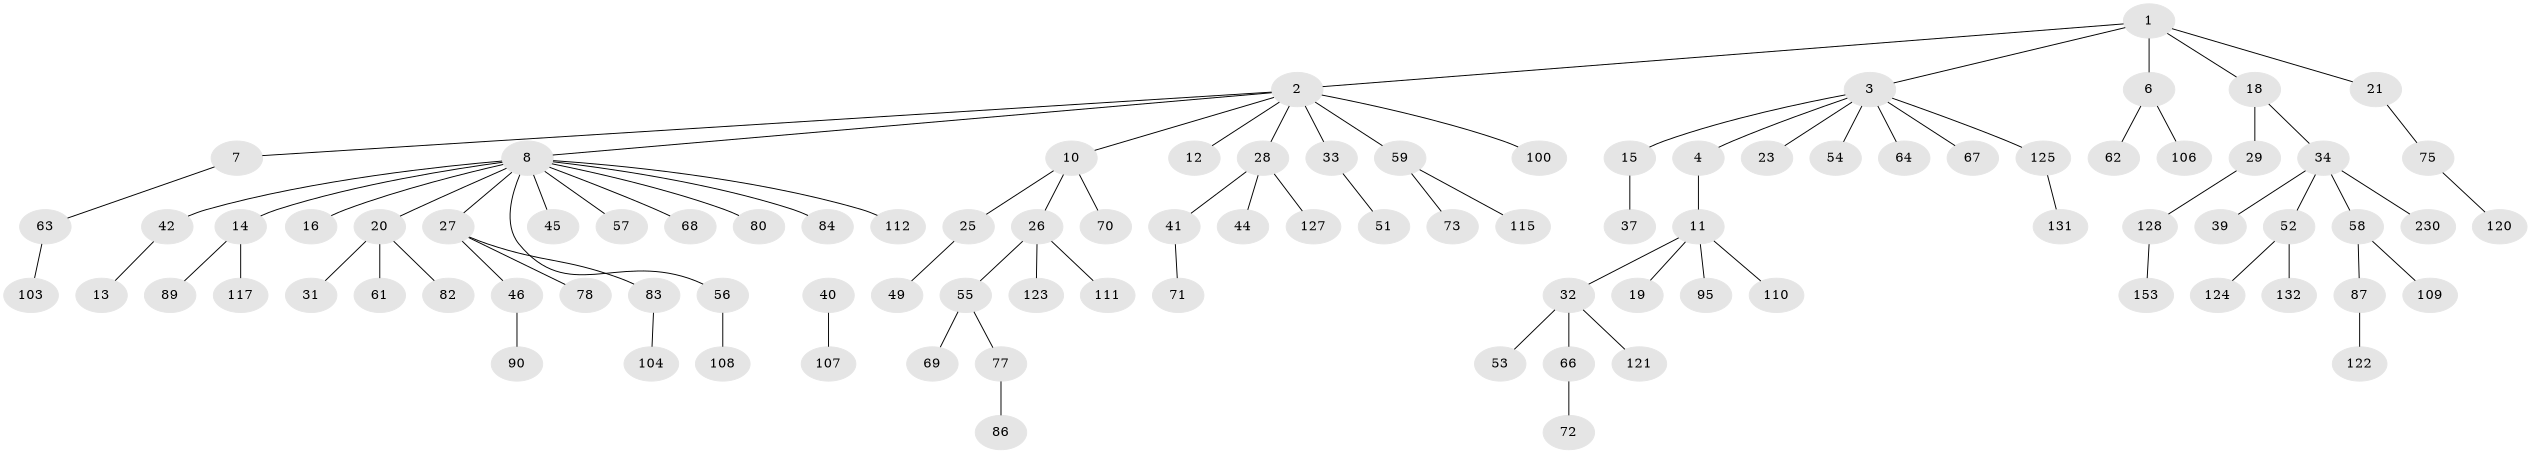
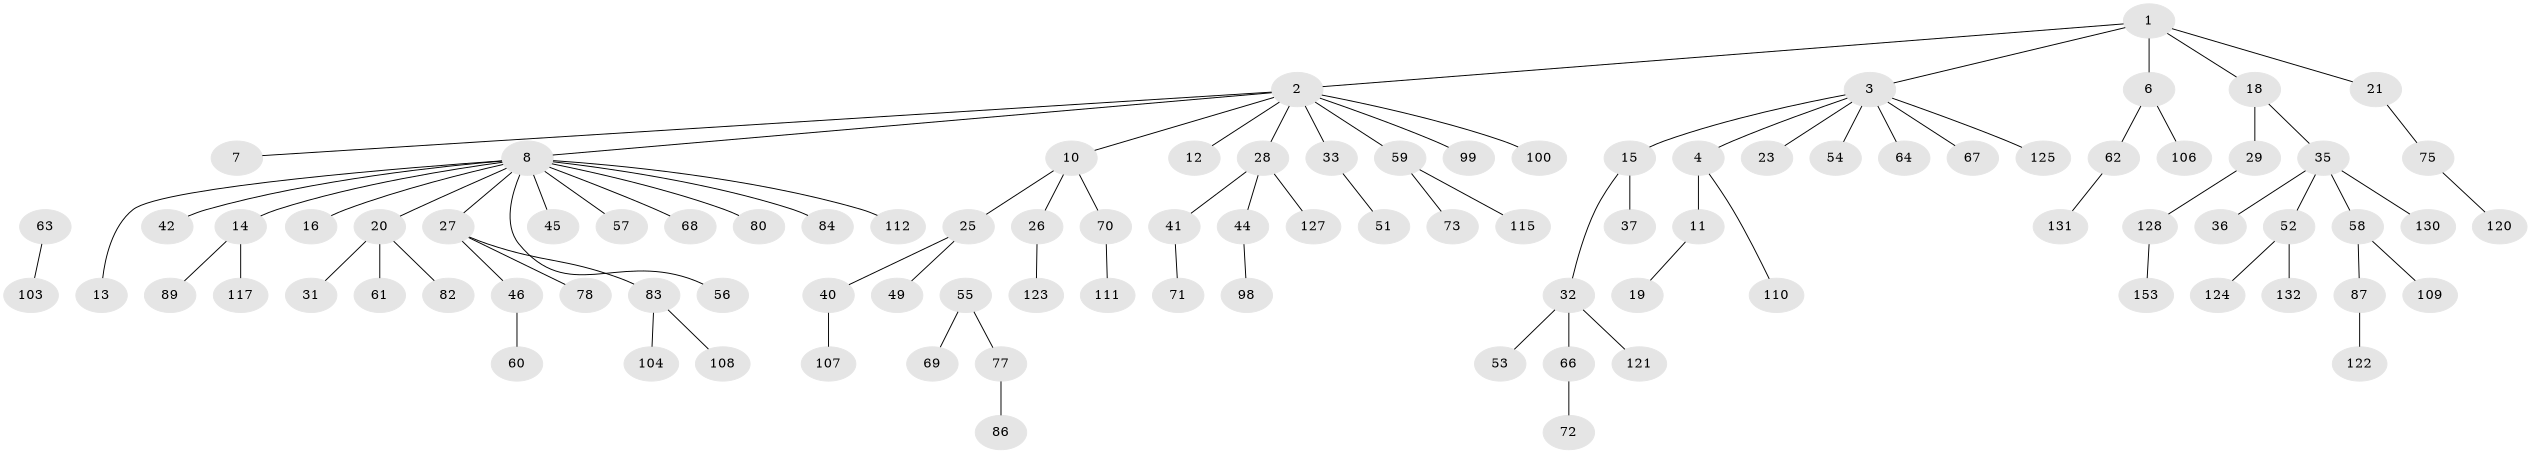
node "99": added
node "34": label "34" -> "35"
edge "7" -- "63": removed
edge "125" -- "131": now "62" -- "131"
node "39": label "39" -> "36"
node "230": label "230" -> "130"
edge "42" -- "13": now "8" -- "13"
edge "25" -- "40": added
edge "26" -- "55": removed
edge "26" -- "111": now "70" -- "111"
edge "11" -- "32": now "15" -- "32"
edge "11" -- "110": now "4" -- "110"
node "98": added
node "95": removed
edge "56" -- "108": now "83" -- "108"
node "90": label "90" -> "60"
